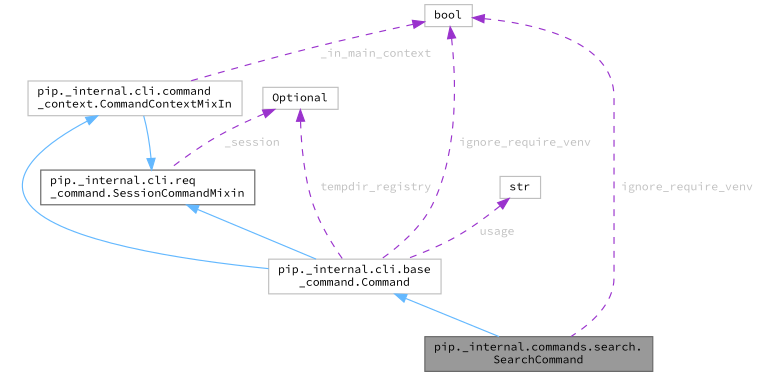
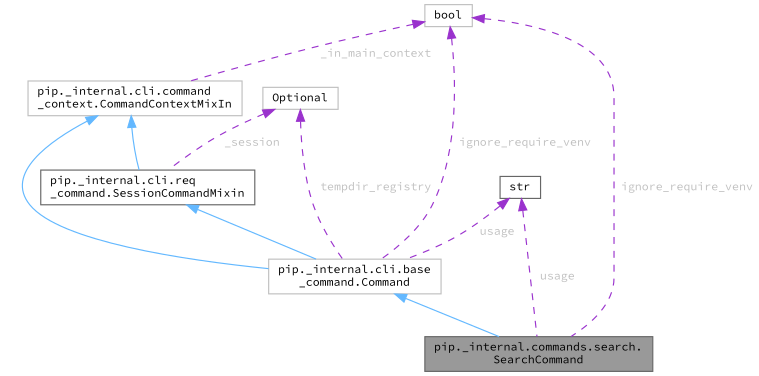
edge "pip._internal.cli.command _context.CommandContextMixIn" -> "pip._internal.cli.req _command.SessionCommandMixin": reversed
node "str": color grey75 -> gray40
edge "pip._internal.commands.search. SearchCommand" -> "str": added, label "usage"
